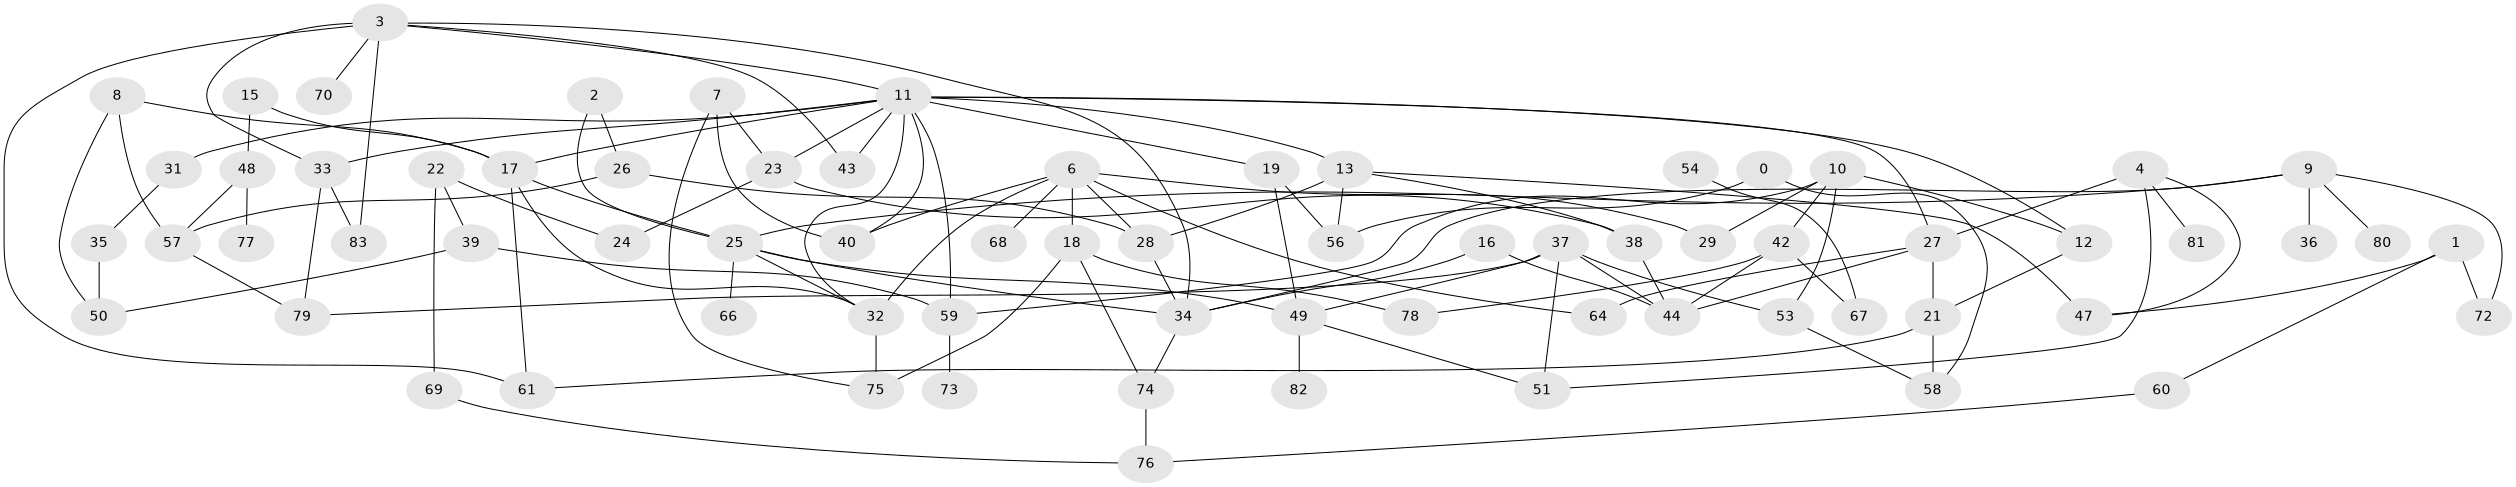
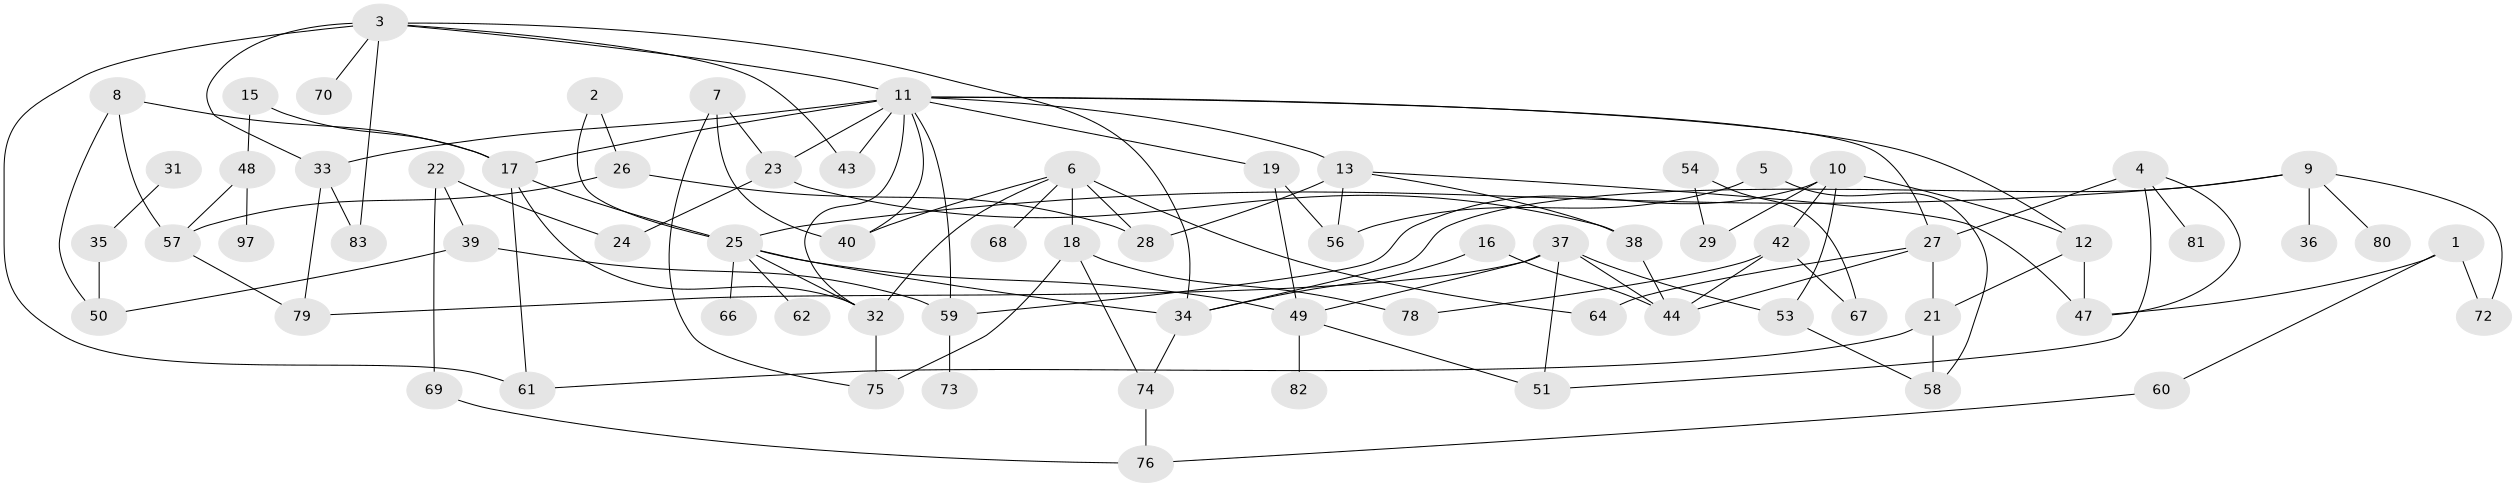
edge "11" -- "31": removed
node "0": label "0" -> "5"
edge "6" -- "29": now "54" -- "29"
node "77": label "77" -> "97"
edge "12" -- "47": added
edge "28" -- "34": removed
node "62": added
